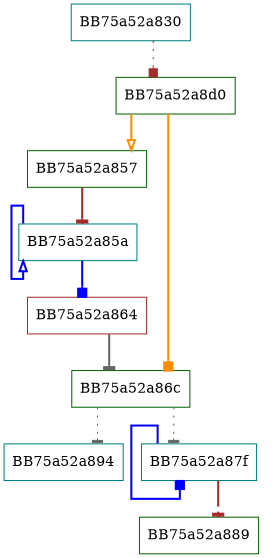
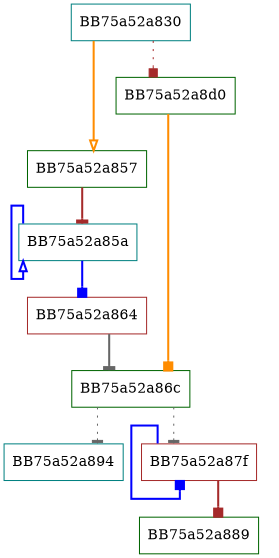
edge "BB75a52a8d0" -> "BB75a52a857": now "BB75a52a830" -> "BB75a52a857"
node "BB75a52a87f": color teal -> brown
edge "BB75a52a87f" -> "BB75a52a889": arrowhead tee -> box
